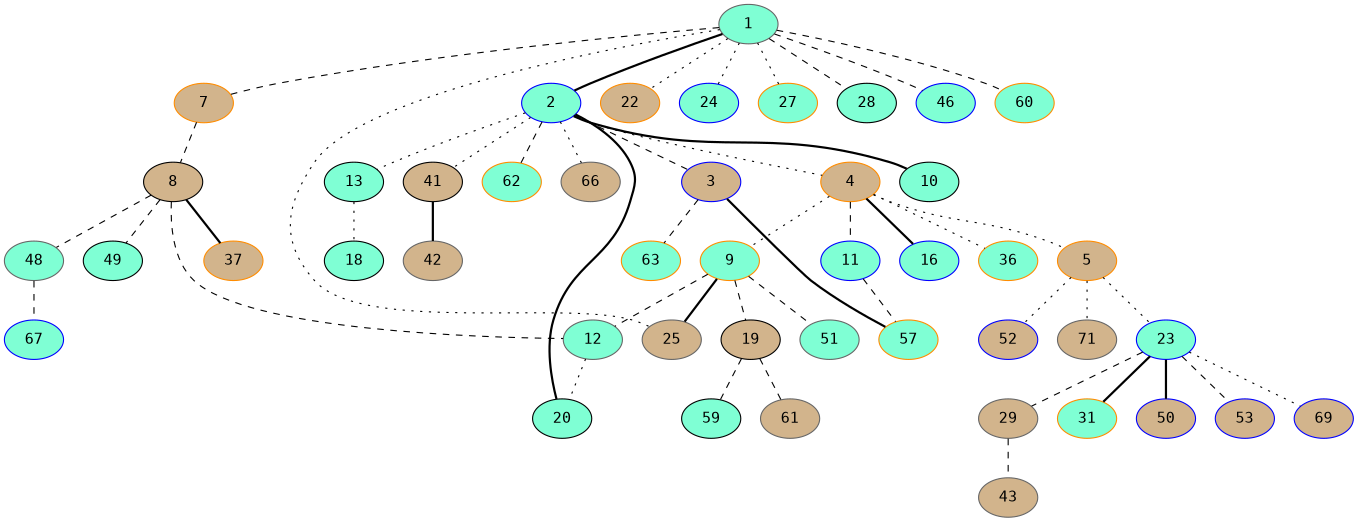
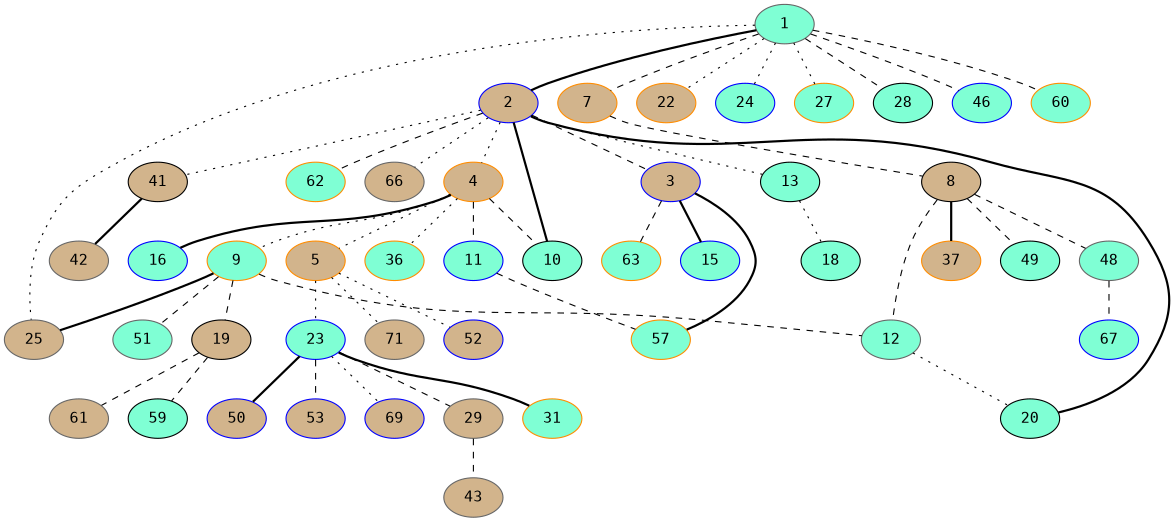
node "2": fillcolor aquamarine -> tan
edge "4" -- "10": added
node "15": added
